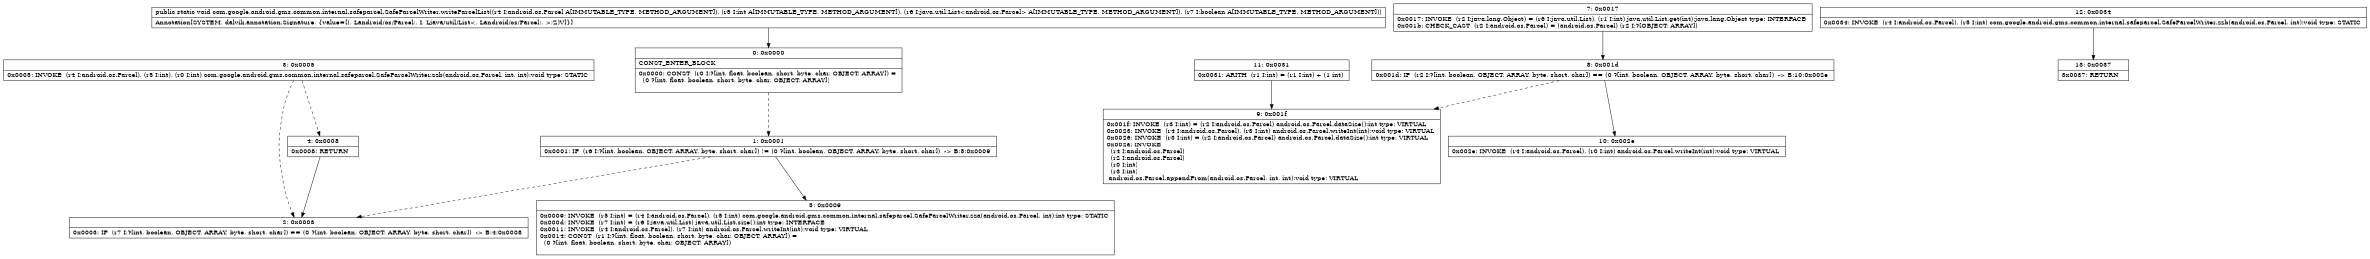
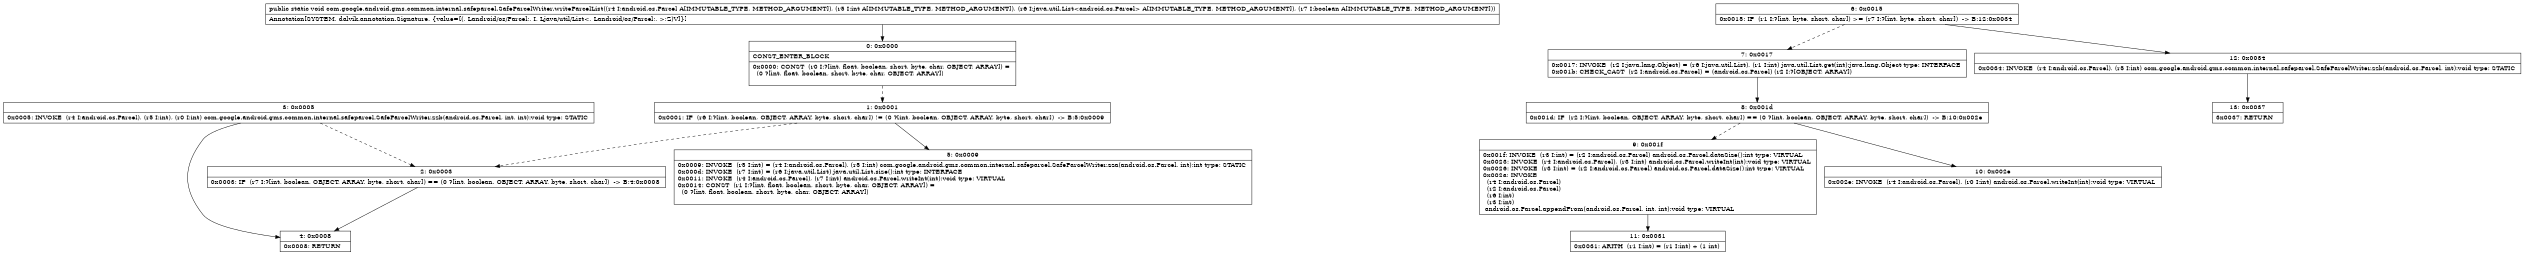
node "6: 0x0015": added
edge "11: 0x0031" -> "9: 0x001f": reversed
edge "3: 0x0005" -> "4: 0x0008": style dashed -> solid
node "9: 0x001f": text "(r0 I:int)" -> "(r6 I:int)"
edge "4: 0x0008" -> "2: 0x0003": reversed
